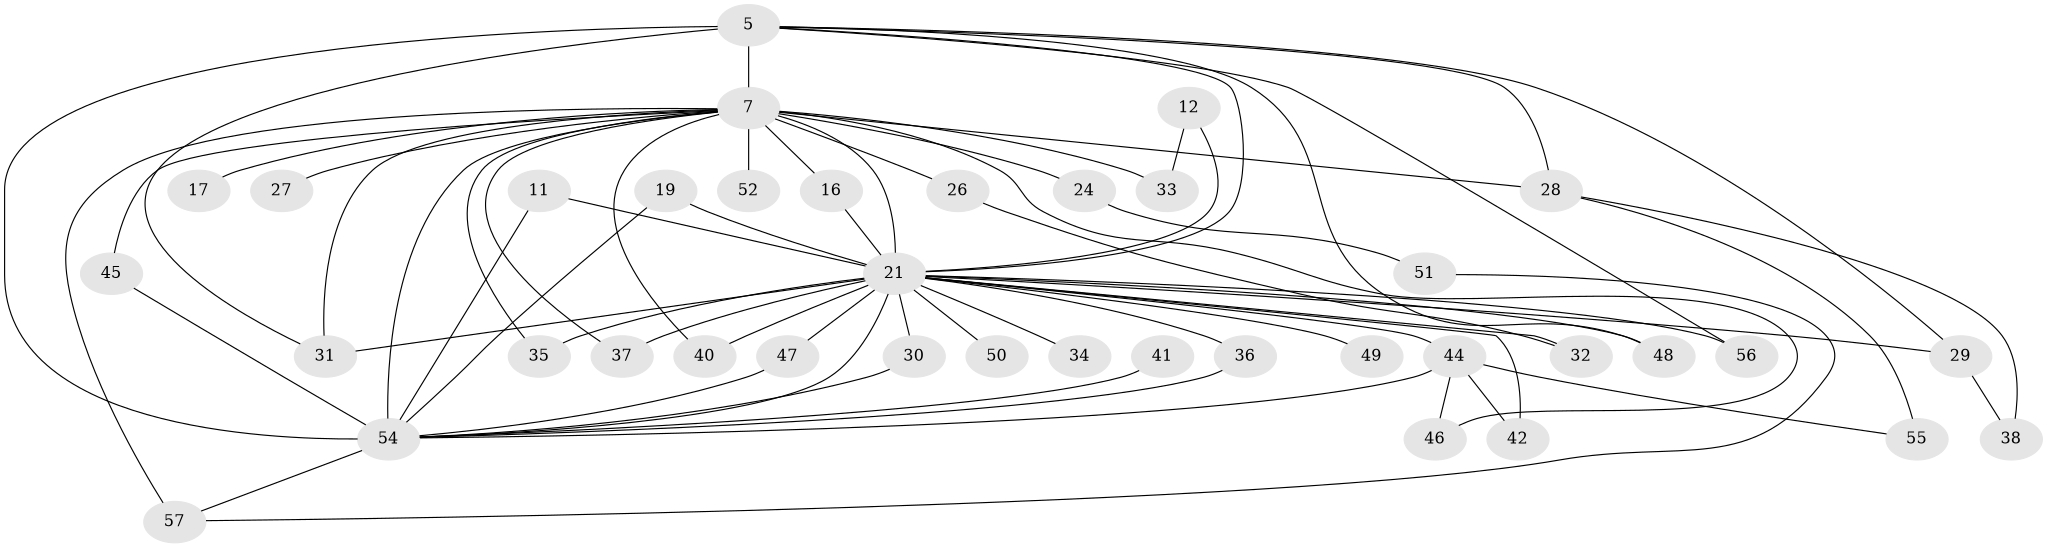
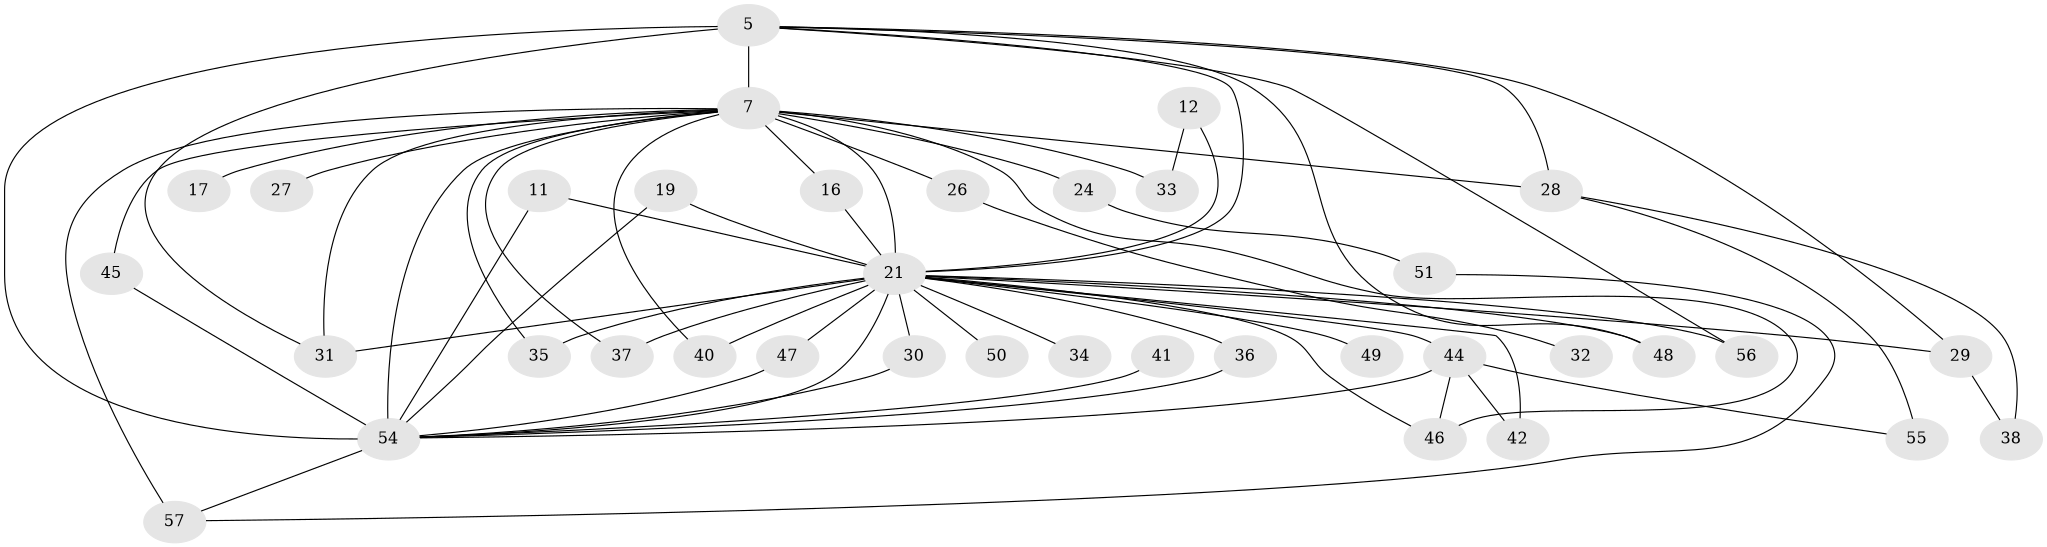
node "52": removed
edge "21" -- "32": now "21" -- "46"
